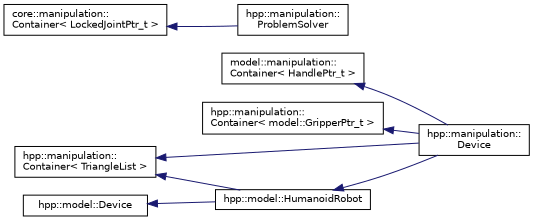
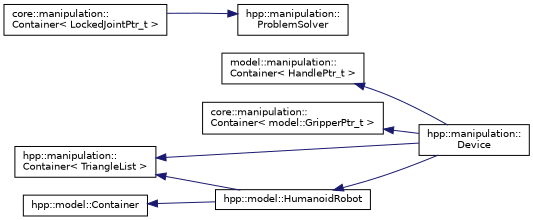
edge "hpp::manipulation:: ProblemSolver" -> "core::manipulation:: Container< LockedJointPtr_t >": reversed
node "hpp::manipulation:: Container< model::GripperPtr_t >": label "hpp::manipulation:: Container< model::GripperPtr_t >" -> "core::manipulation:: Container< model::GripperPtr_t >"
node "hpp::model::Device": label "hpp::model::Device" -> "hpp::model::Container"
